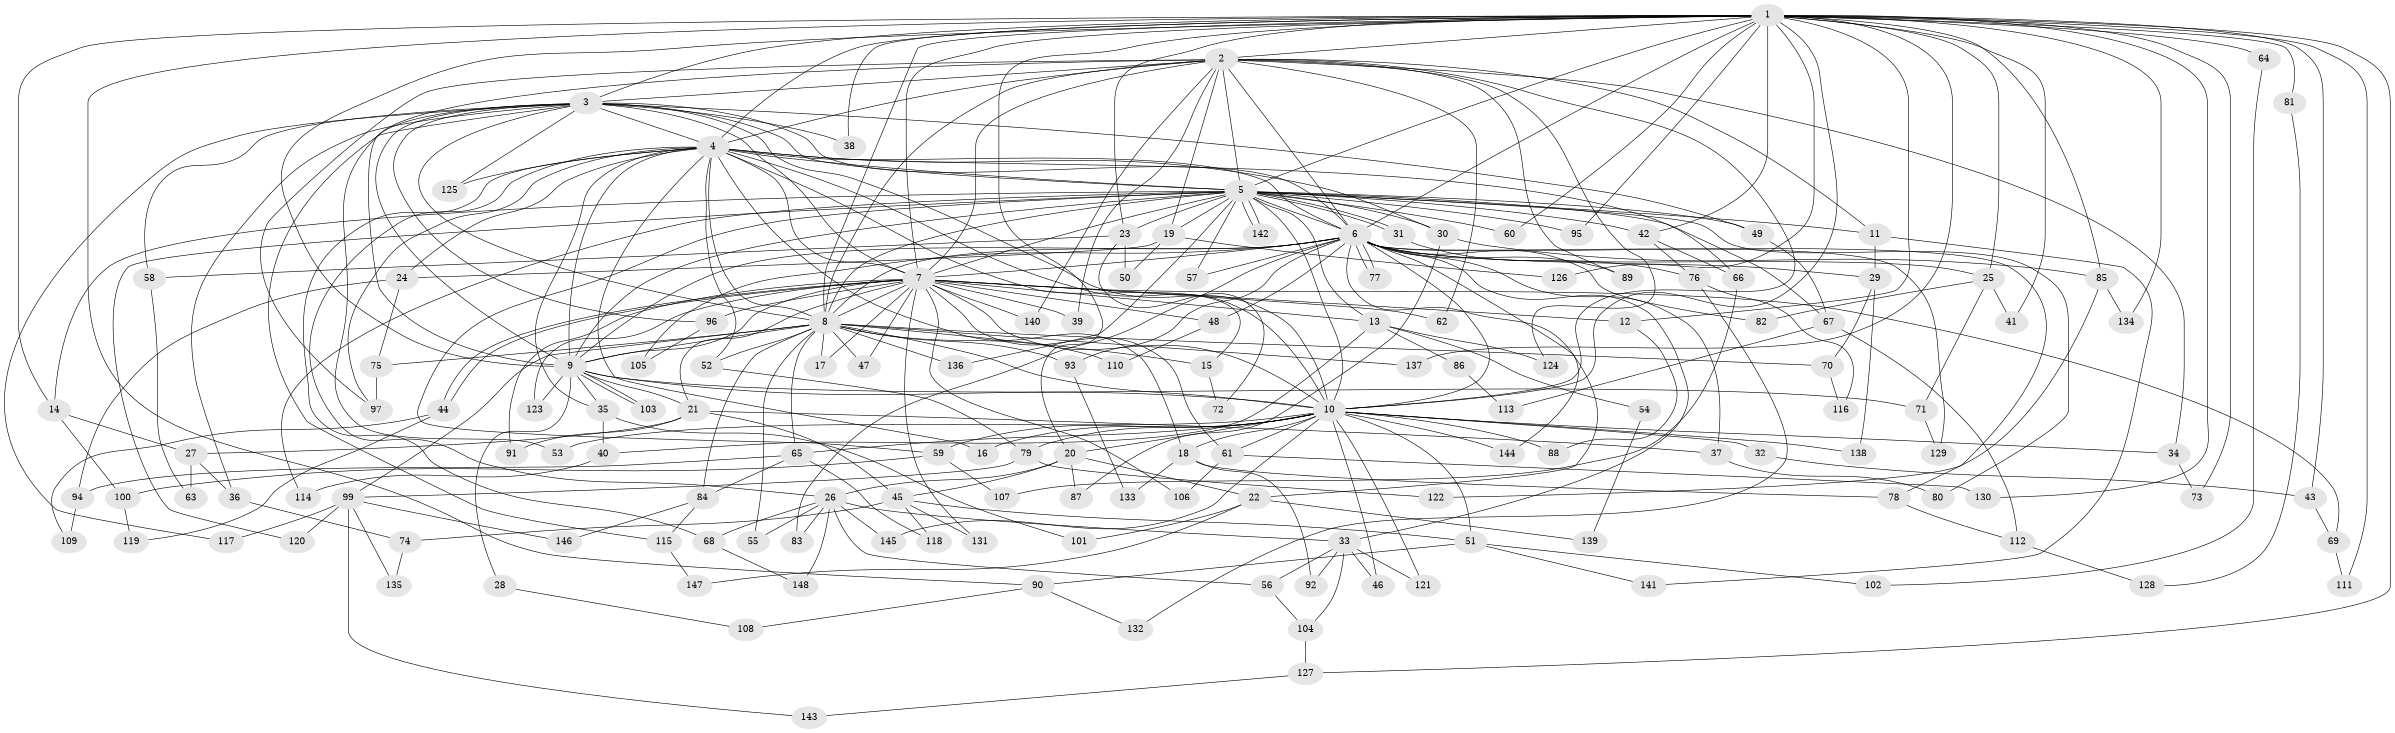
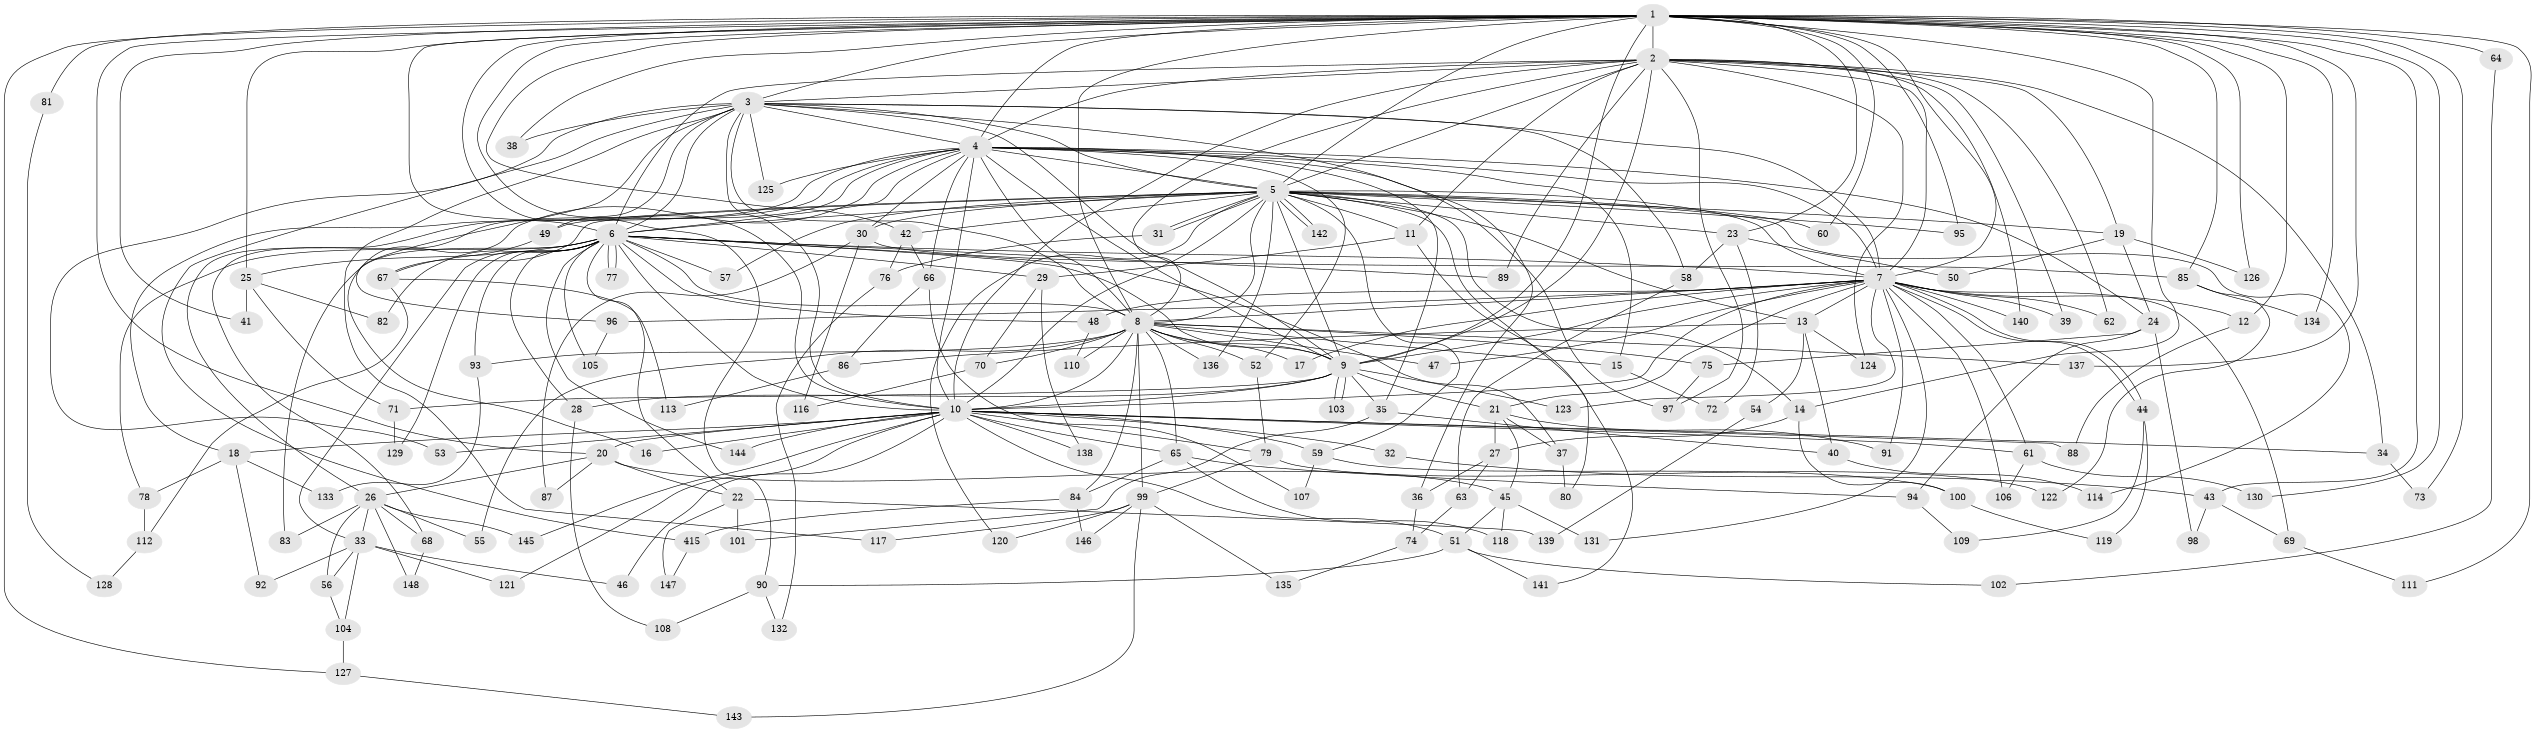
edge "6" -- "28": added
edge "66" -- "86": added
edge "76" -- "116": now "30" -- "116"
edge "45" -- "74": now "63" -- "74"
node "115": label "115" -> "415"
node "98": added
